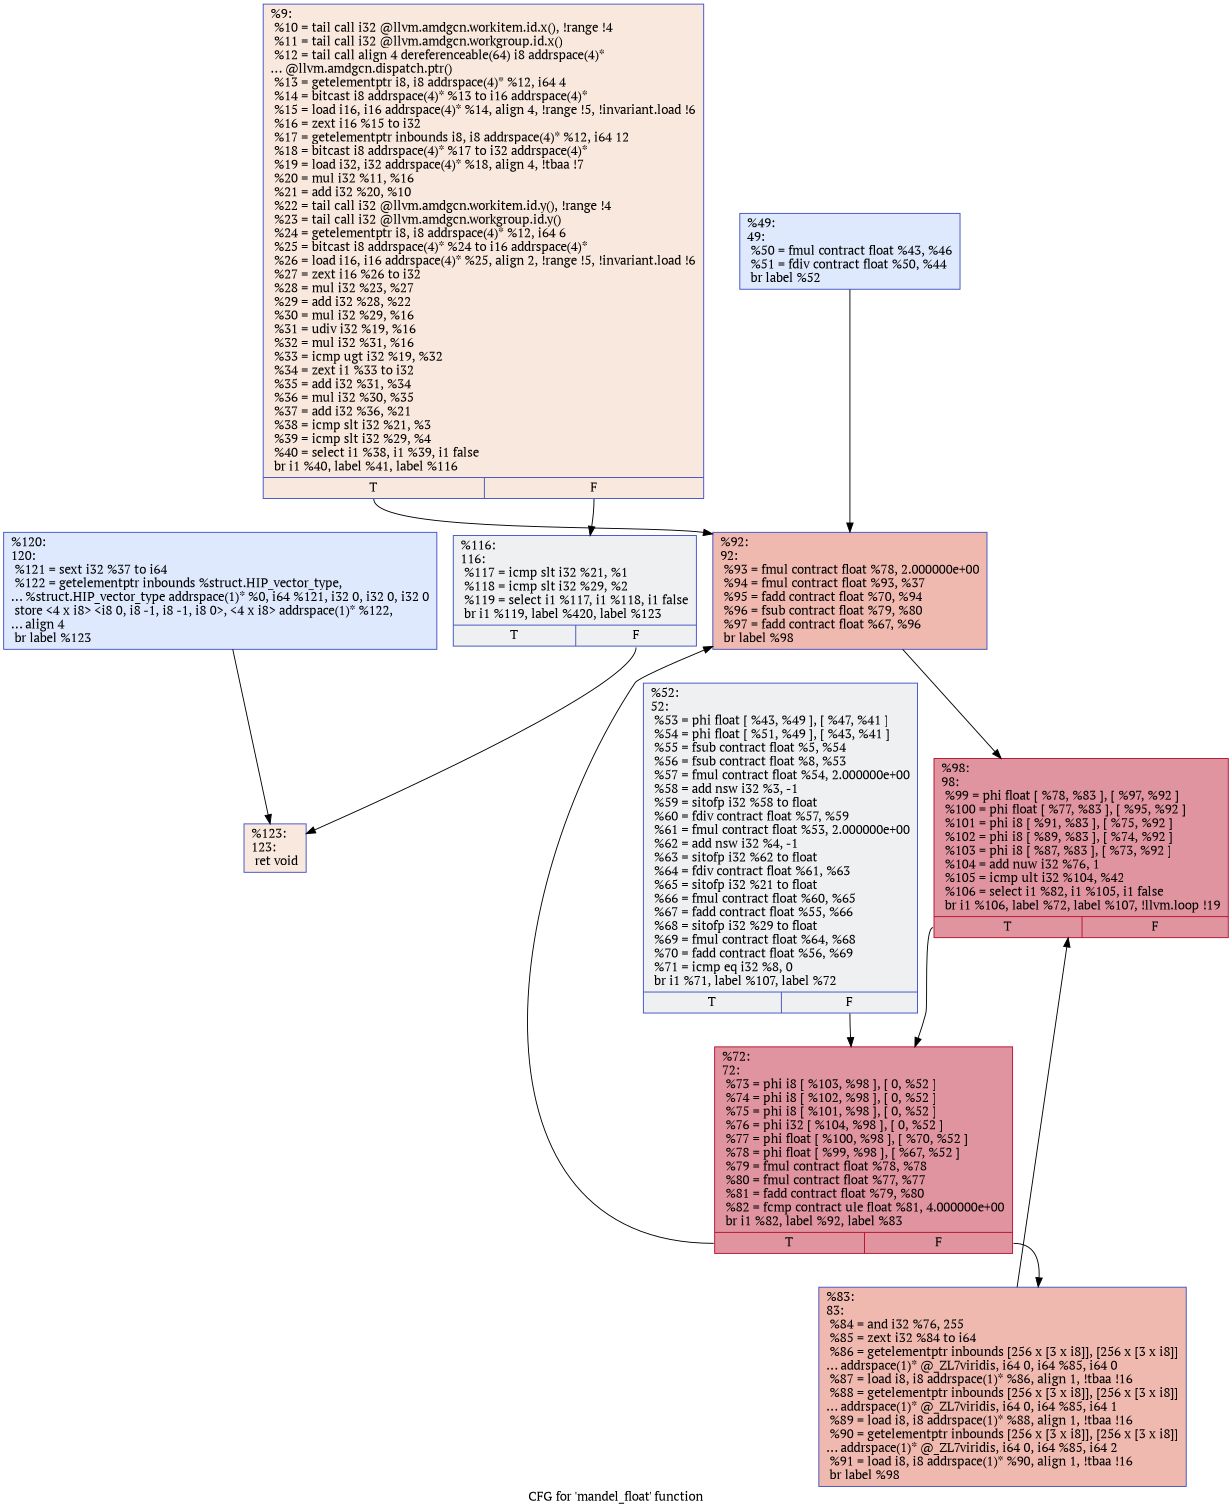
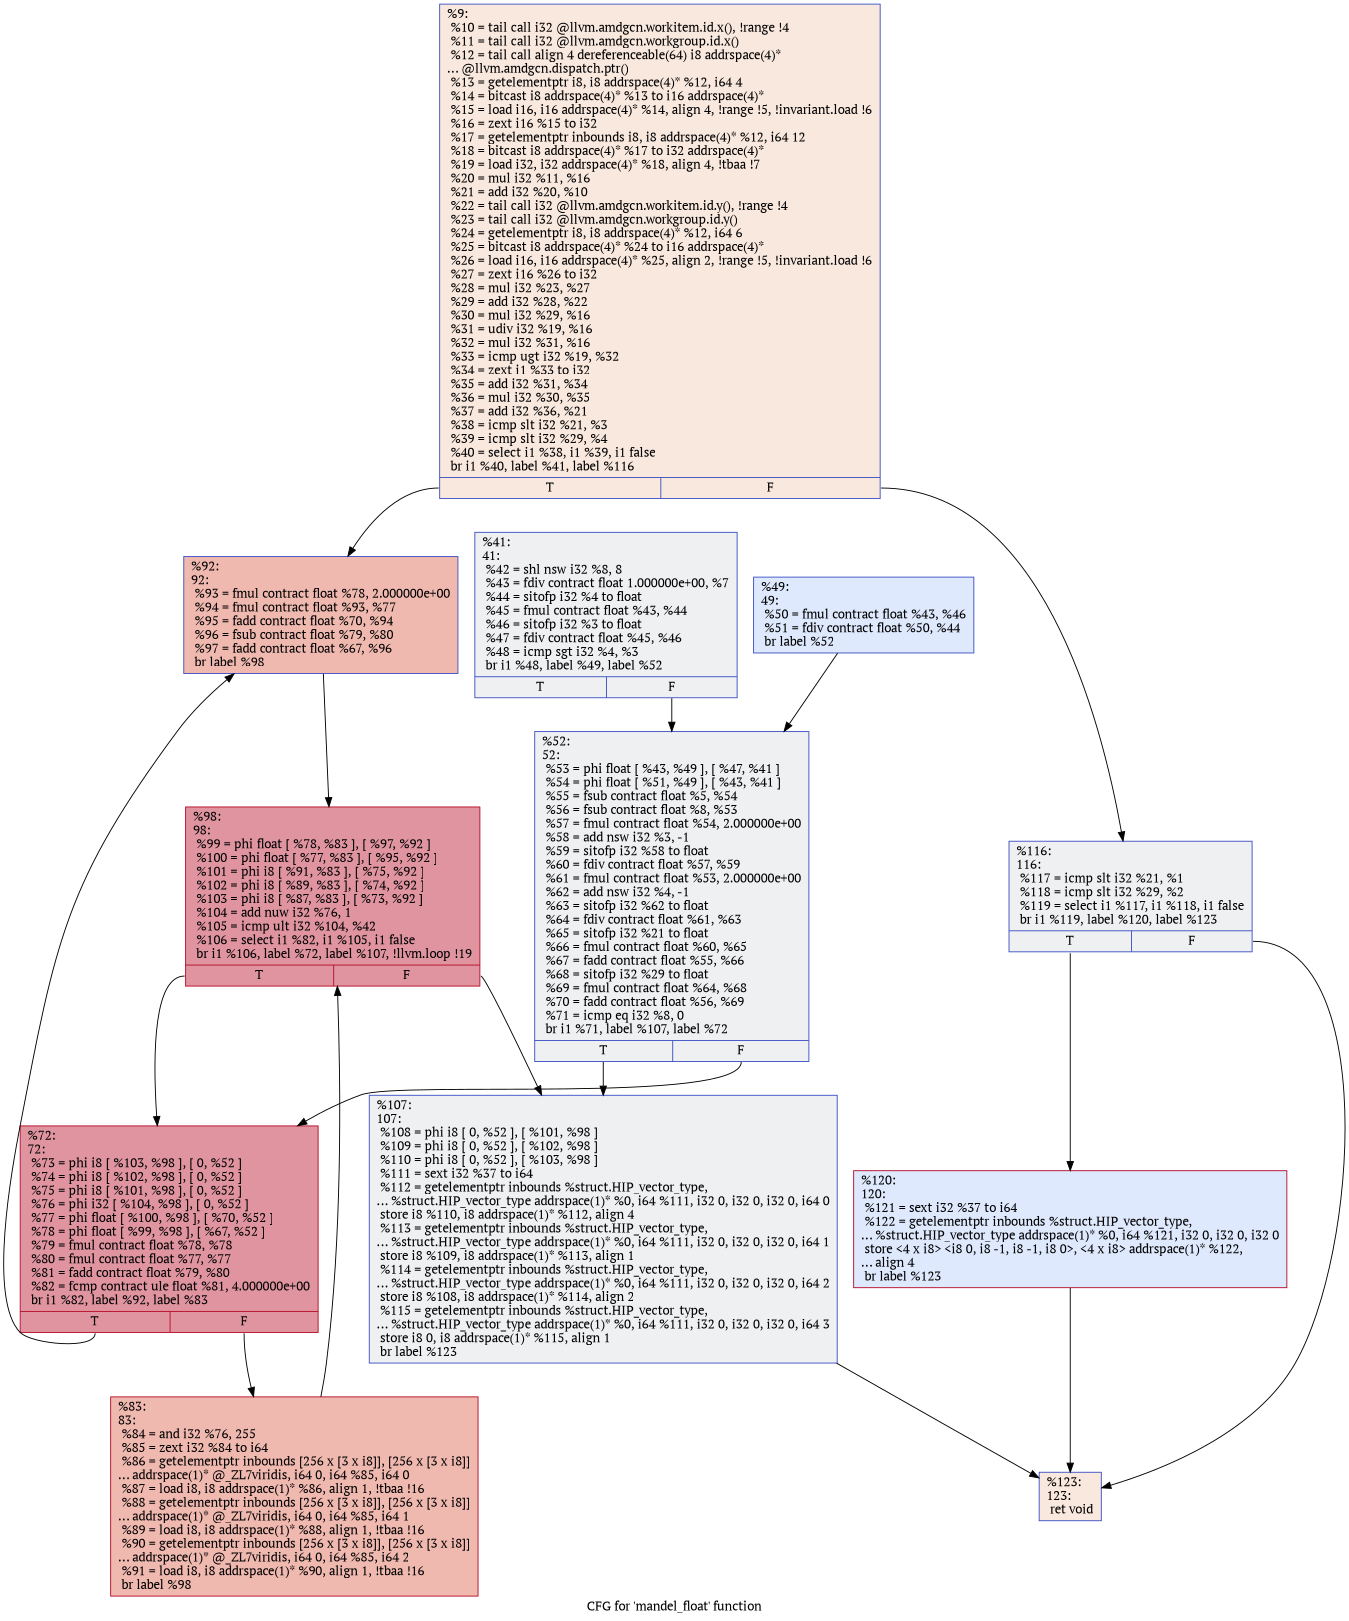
edge "%49:" -> "%92:": now "%49:" -> "%52:"
node "%92:": text "%94 = fmul contract float %93, %37" -> "%94 = fmul contract float %93, %77"
node "%120:": color #3d50c3ff -> #b70d28ff
node "%116:": text "br i1 %119, label %420, label %123" -> "br i1 %119, label %120, label %123"
node "%41:": added
edge "%116:" -> "%120:": added
node "%107:": added
node "%83:": color #3d50c3ff -> #b70d28ff
